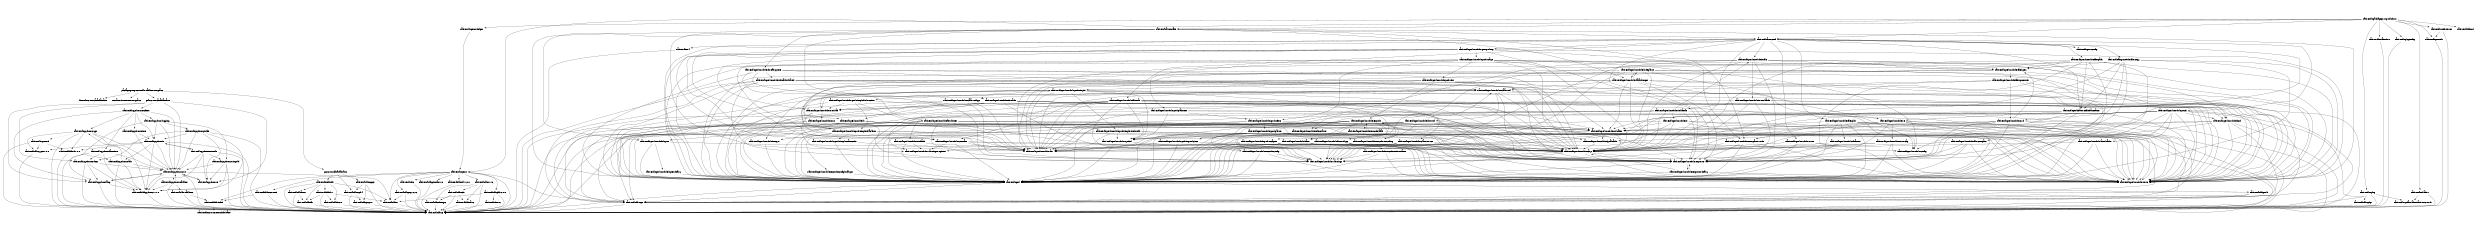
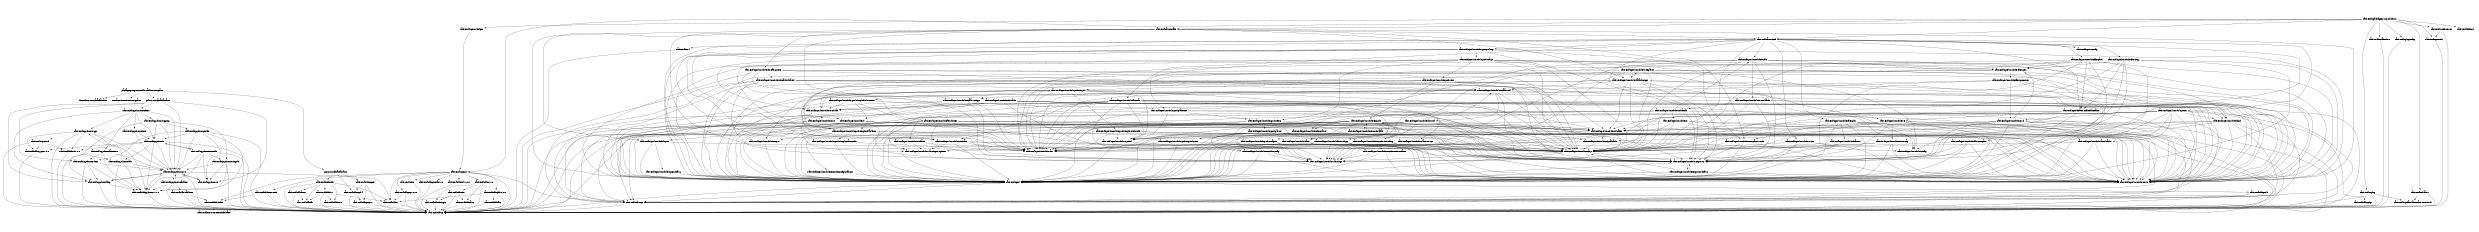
node "nativesdk-lang-module-file-copy": label "nativesdk-lang-module-file-copy" -> "nativesdk-perl-module-file-copy"
edge "nativesdk-perl-module-cwd" -> "nativesdk-libssp0": added
node "nativesdk-host6": label "nativesdk-host6" -> "nativesdk-libffi6"
